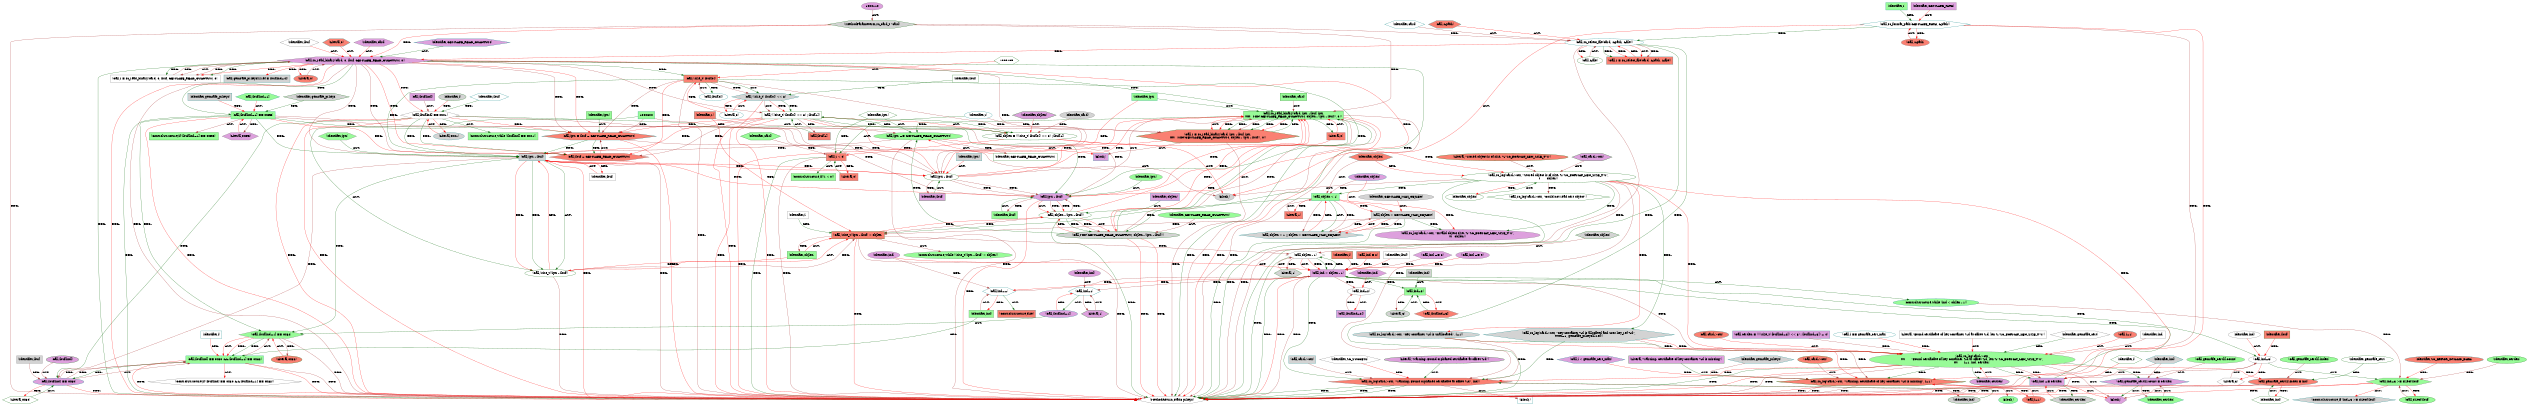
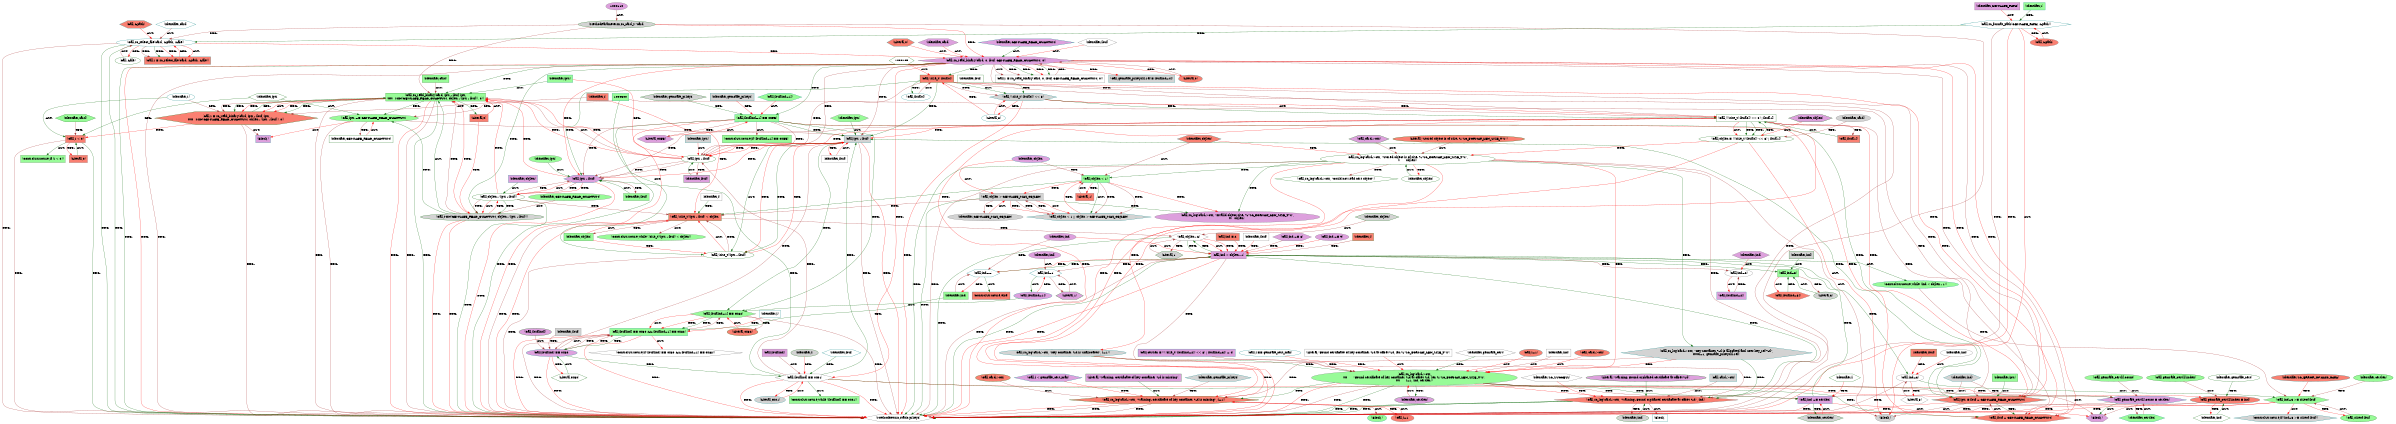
node "(MethodParameterIn,sc_card_t *card)": shape hexagon -> ellipse
edge "(Call,objlen > GEMSAFE_MAX_OBJLEN)" -> "(Identifier,GEMSAFE_MAX_OBJLEN)": added, label "CFG:"
edge "(Call,ibuf[ind] == 0x01)" -> "(Call,ibuf[ind] == 0x30)": reversed
edge "(Call,(size_t)(iptr - ibuf) < objlen)" -> "(Call,objlen - (iptr - ibuf))": removed, label "DDG:"
node "(Call,objlen - 1)": label "(Call,objlen - 1)" -> "(Call,objlen - 6)"
edge "(Call,ind++)" -> "(Call,ind < objlen - 1)": color brown -> darkgreen
edge "(Call,ibuf[ind] == 0x30 && ibuf[ind+1] == 0x82)" -> "(Call,ibuf[ind+1] == 0x82)": label "AST: " -> "CFG: "
